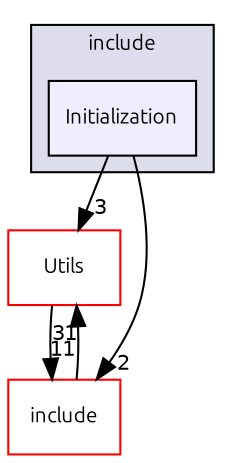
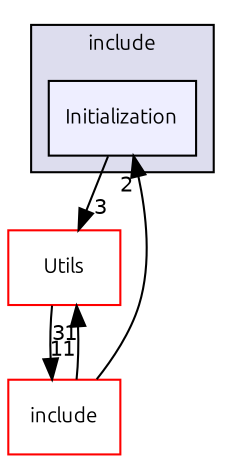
edge "Initialization" -> "include": reversed
